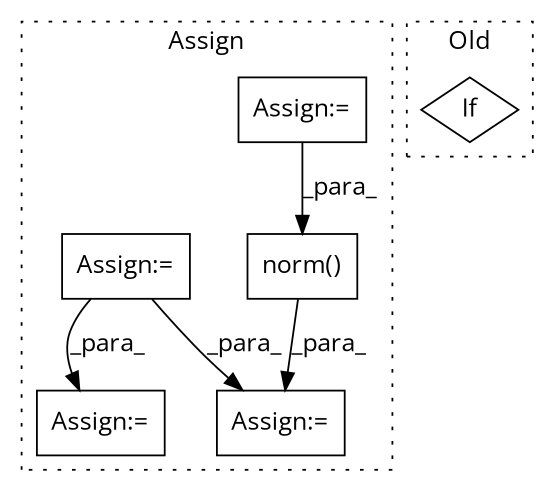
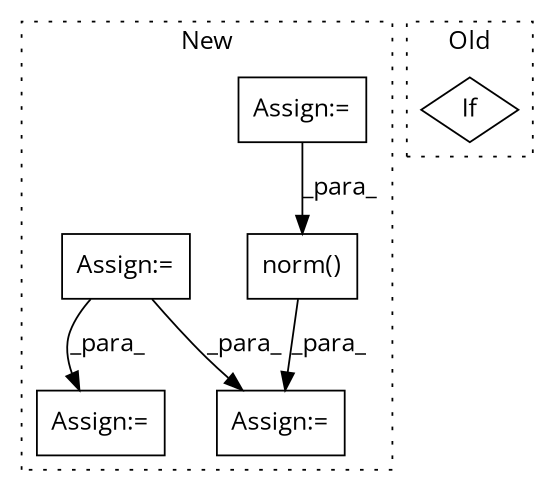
cluster "Assign": label "Assign" -> "New"
